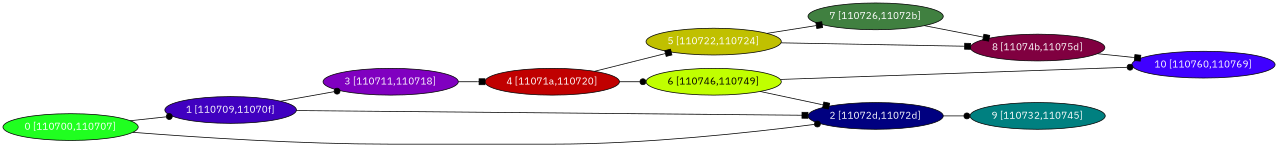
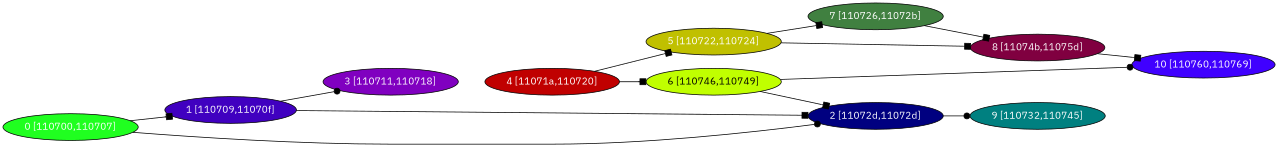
edge "3 [110711,110718]" -> "4 [11071a,110720]": removed
edge "4 [11071a,110720]" -> "6 [110746,110749]": arrowhead dot -> box
edge "0 [110700,110707]" -> "1 [110709,11070f]": arrowhead dot -> box
